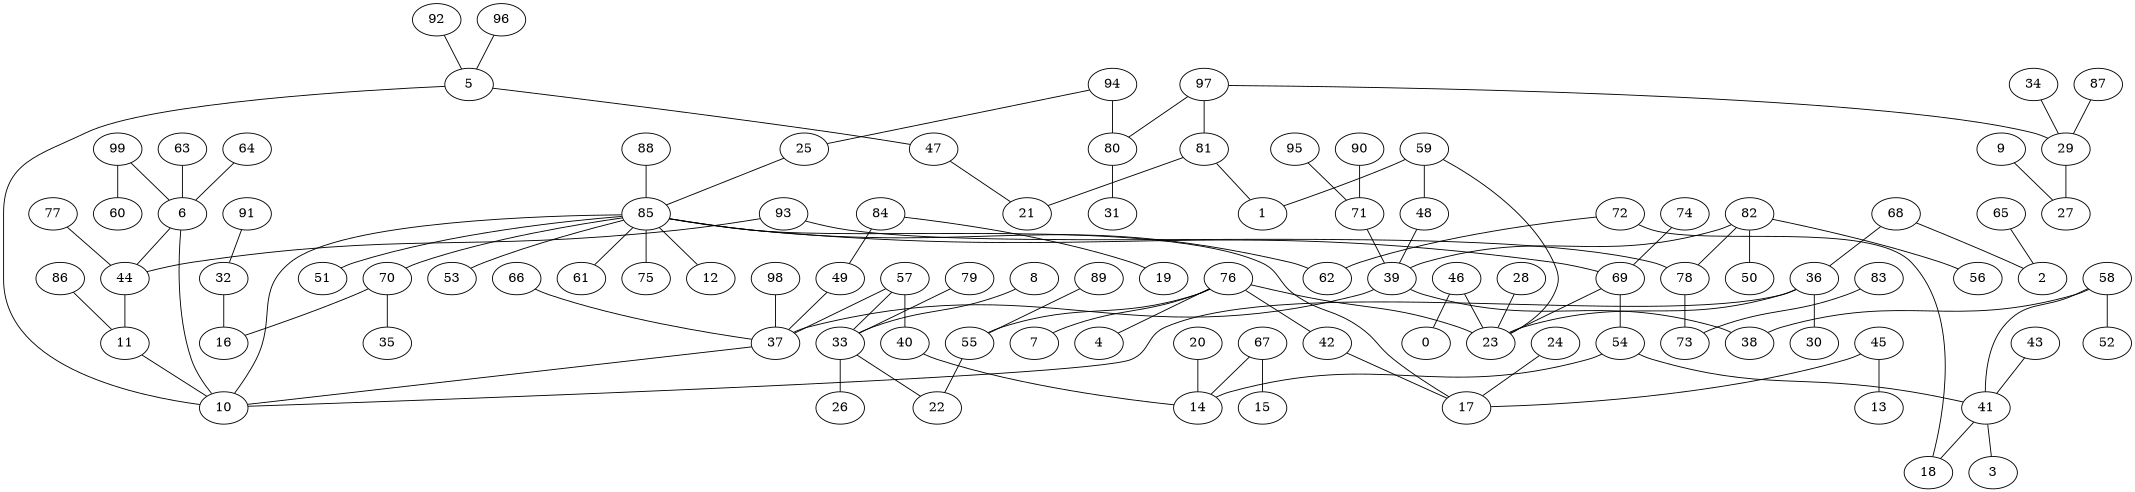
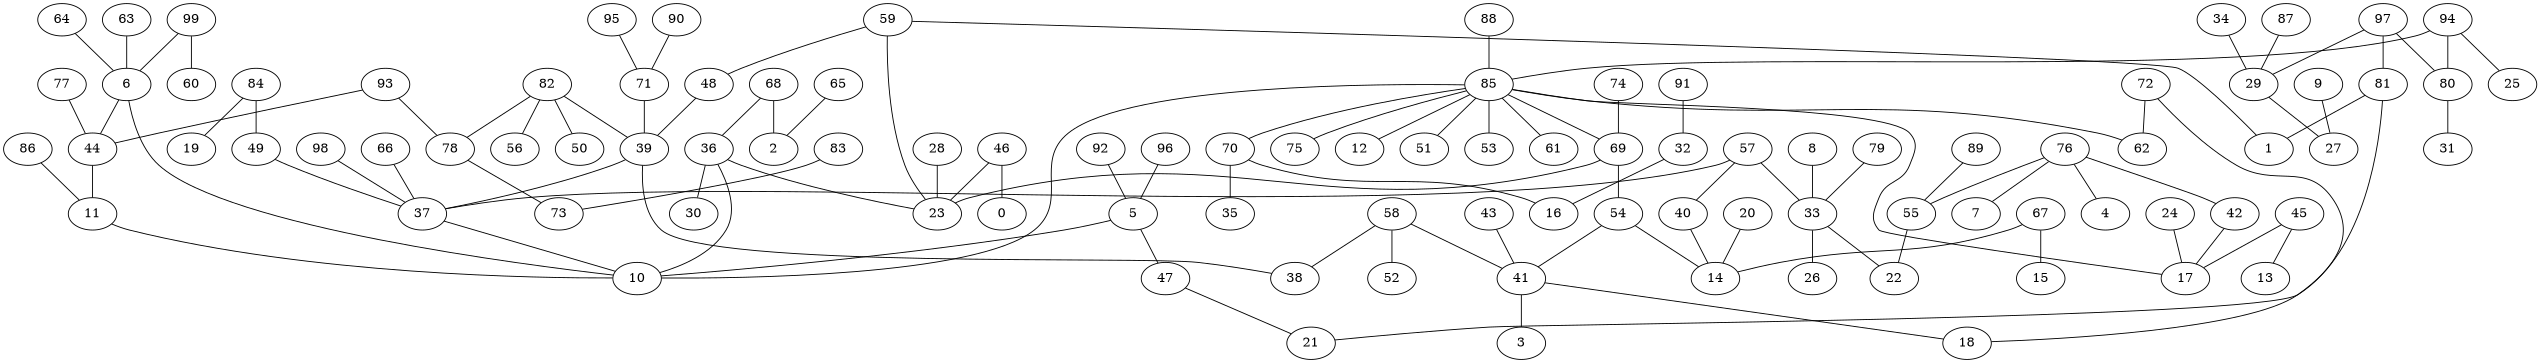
edge "25" -- "85": now "94" -- "85"
edge "76" -- "23": removed
